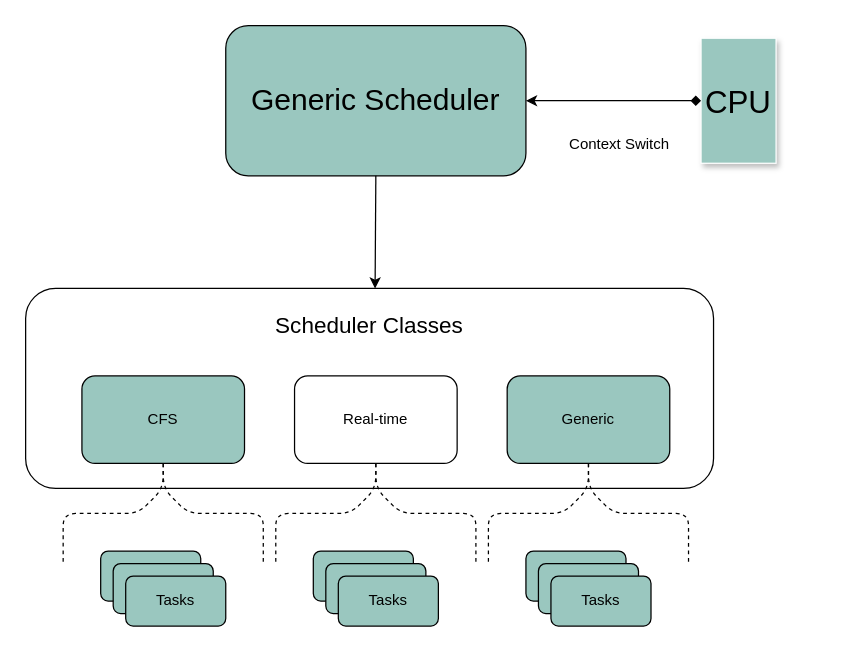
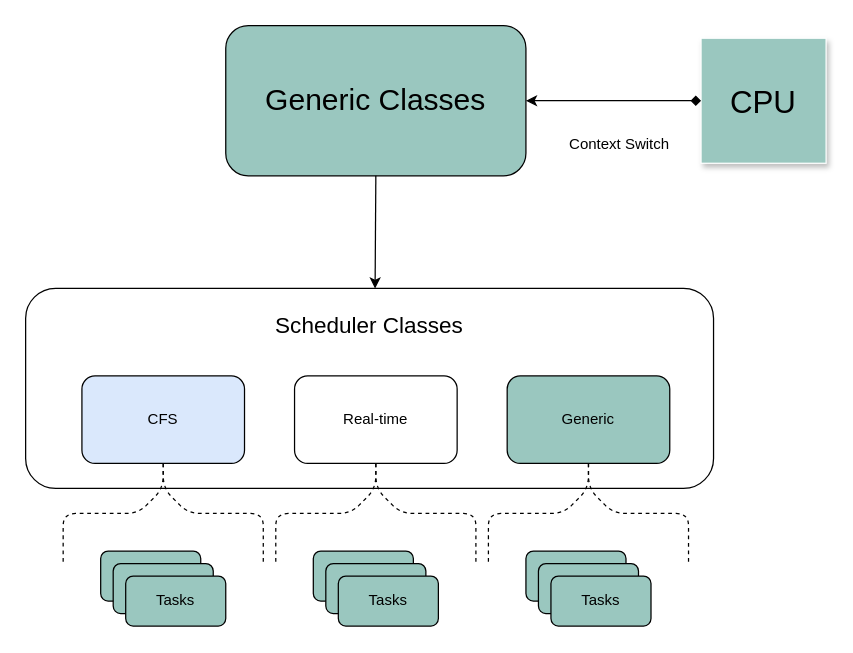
node "Generic Scheduler": label "Generic Scheduler" -> "Generic Classes"
node "CPU": size 75x125 -> 125x125
node "CFS": fillcolor #9ac7bf -> #dae8fc
